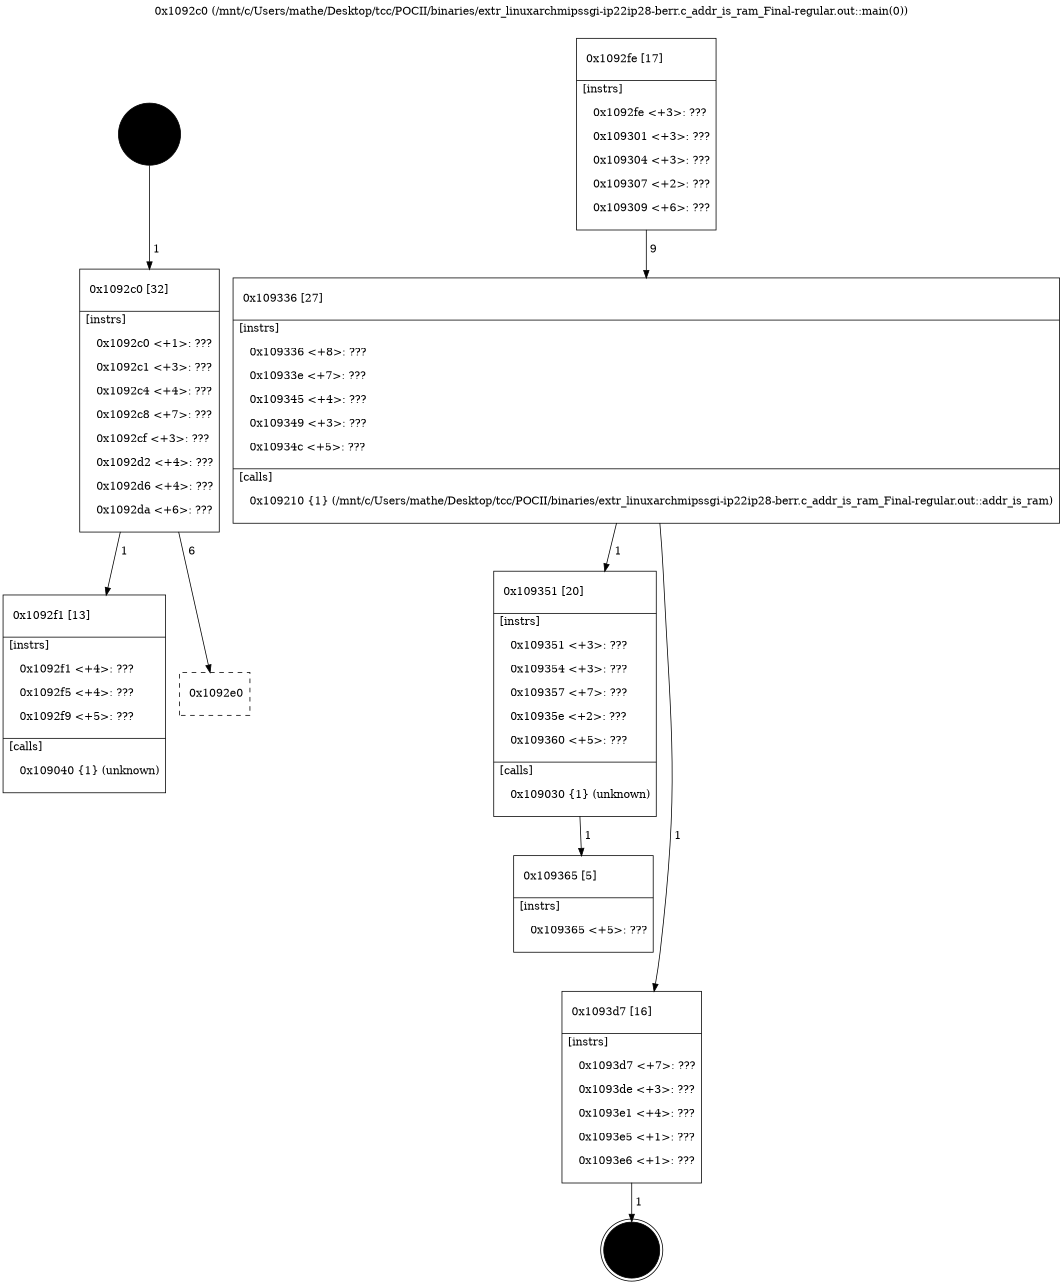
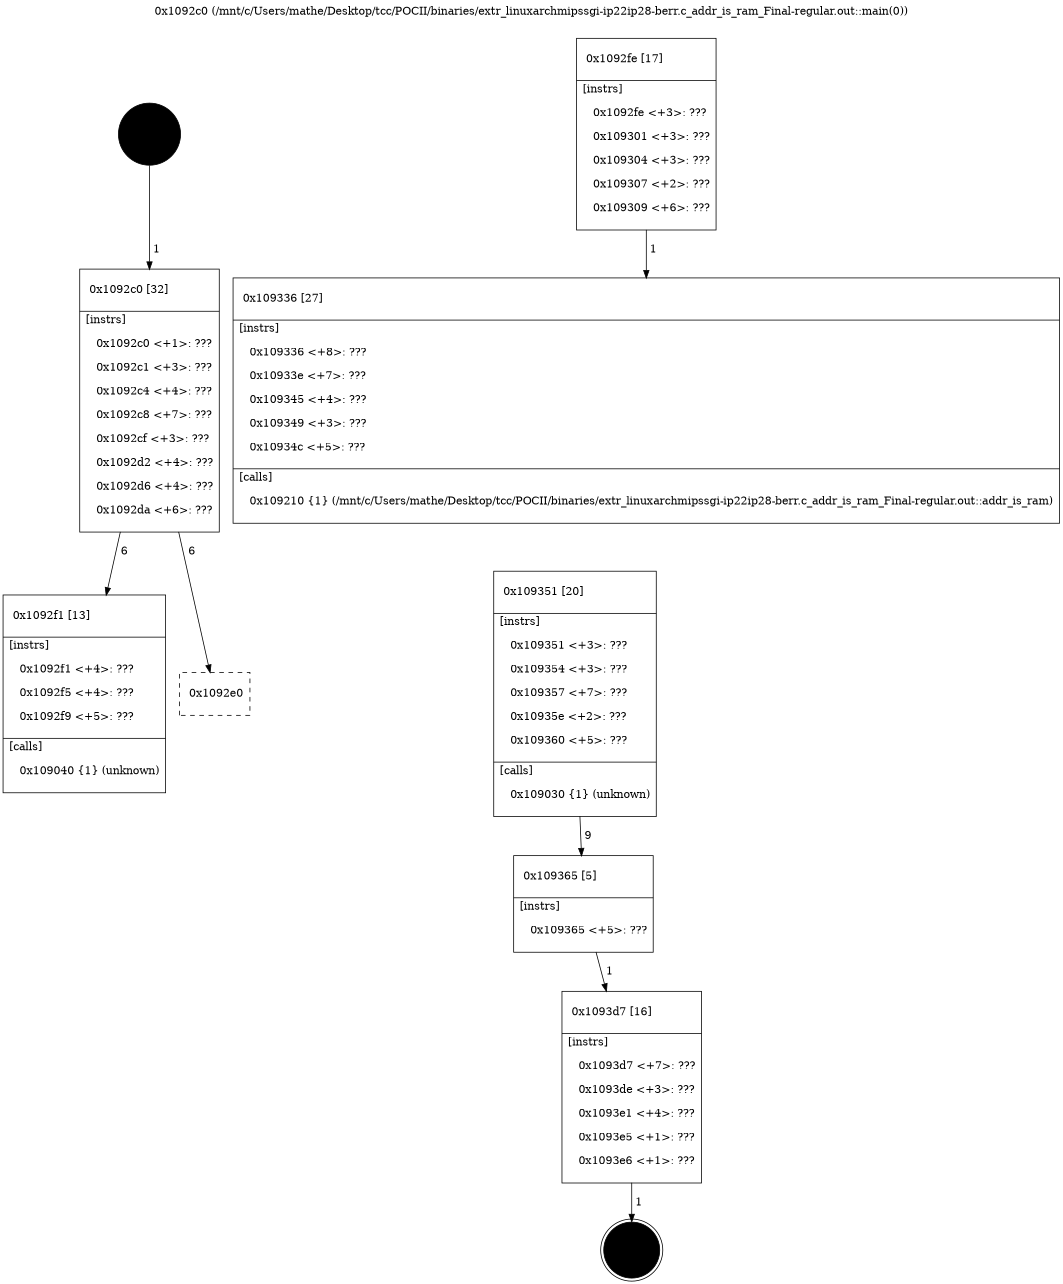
edge "0x1092fe [17]" -> "0x109336 [27]": label " 9" -> " 1"
edge "0x109336 [27]" -> "0x109351 [20]": removed, label "1"
edge "0x1092c0 [32]" -> "0x1092f1 [13]": label " 1" -> " 6"
edge "0x109336 [27]" -> "0x1093d7 [16]": now "0x109365 [5]" -> "0x1093d7 [16]"
edge "0x109351 [20]" -> "0x109365 [5]": label " 1" -> " 9"
